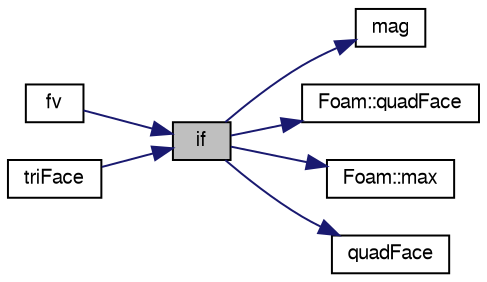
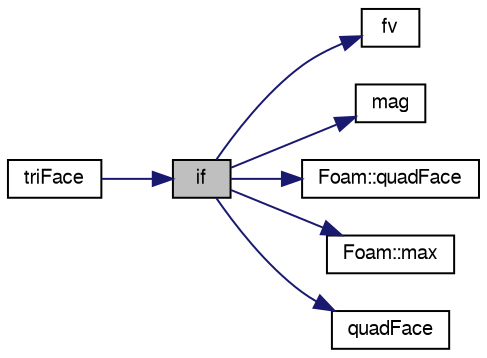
edge "fv" -> "if": reversed
